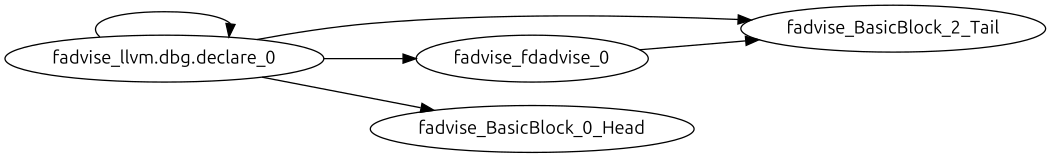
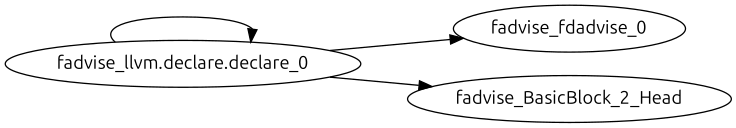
node "fadvise_BasicBlock_2_Tail": removed
node "fadvise_llvm.dbg.declare_0": label "fadvise_llvm.dbg.declare_0" -> "fadvise_llvm.declare.declare_0"
node "fadvise_BasicBlock_0_Head": label "fadvise_BasicBlock_0_Head" -> "fadvise_BasicBlock_2_Head"
